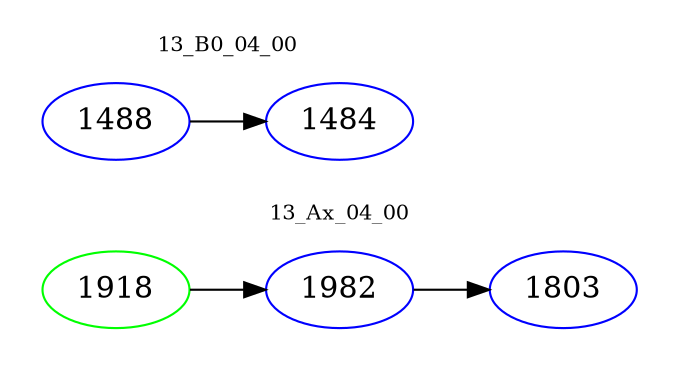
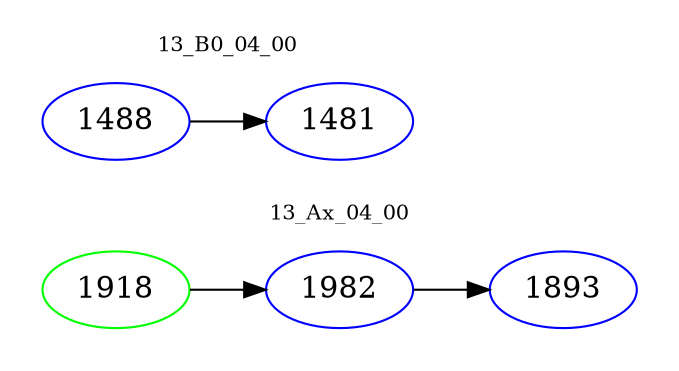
node "1484": label "1484" -> "1481"
node "1803": label "1803" -> "1893"
